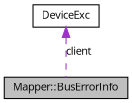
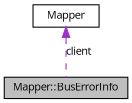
node "DeviceExc": label "DeviceExc" -> "Mapper"
